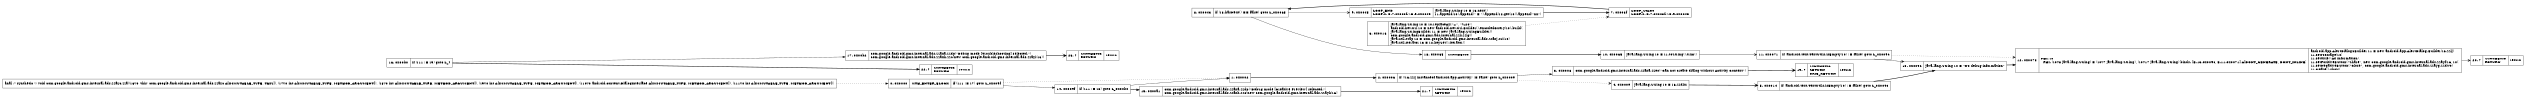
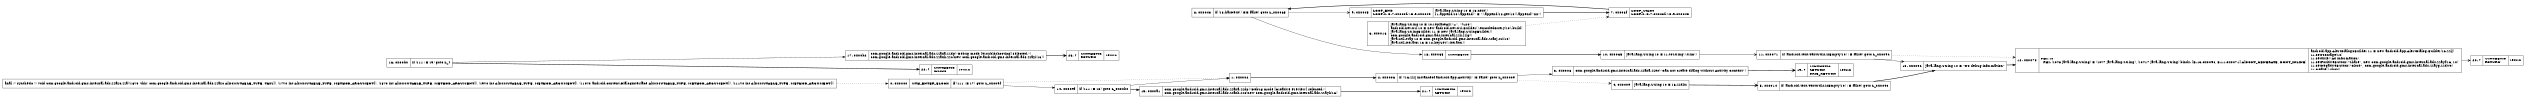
node "22: ?": text "RETURN" -> "INLINE"
